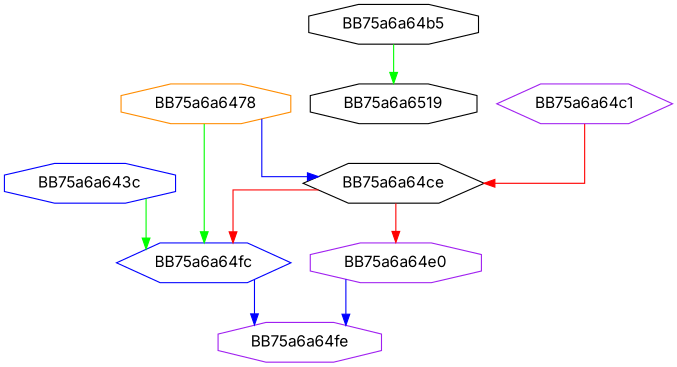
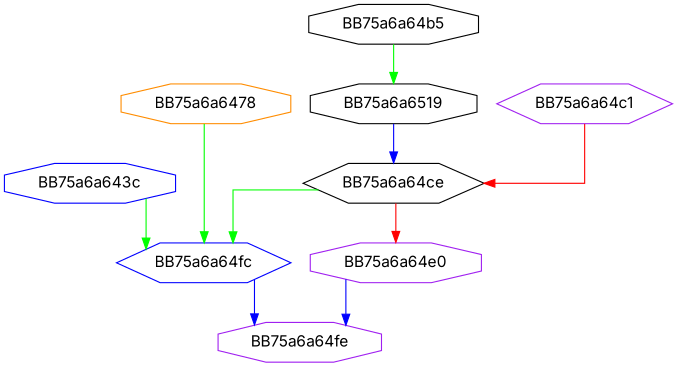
edge "BB75a6a6478" -> "BB75a6a64ce": now "BB75a6a6519" -> "BB75a6a64ce"
edge "BB75a6a64ce" -> "BB75a6a64fc": color red -> green
